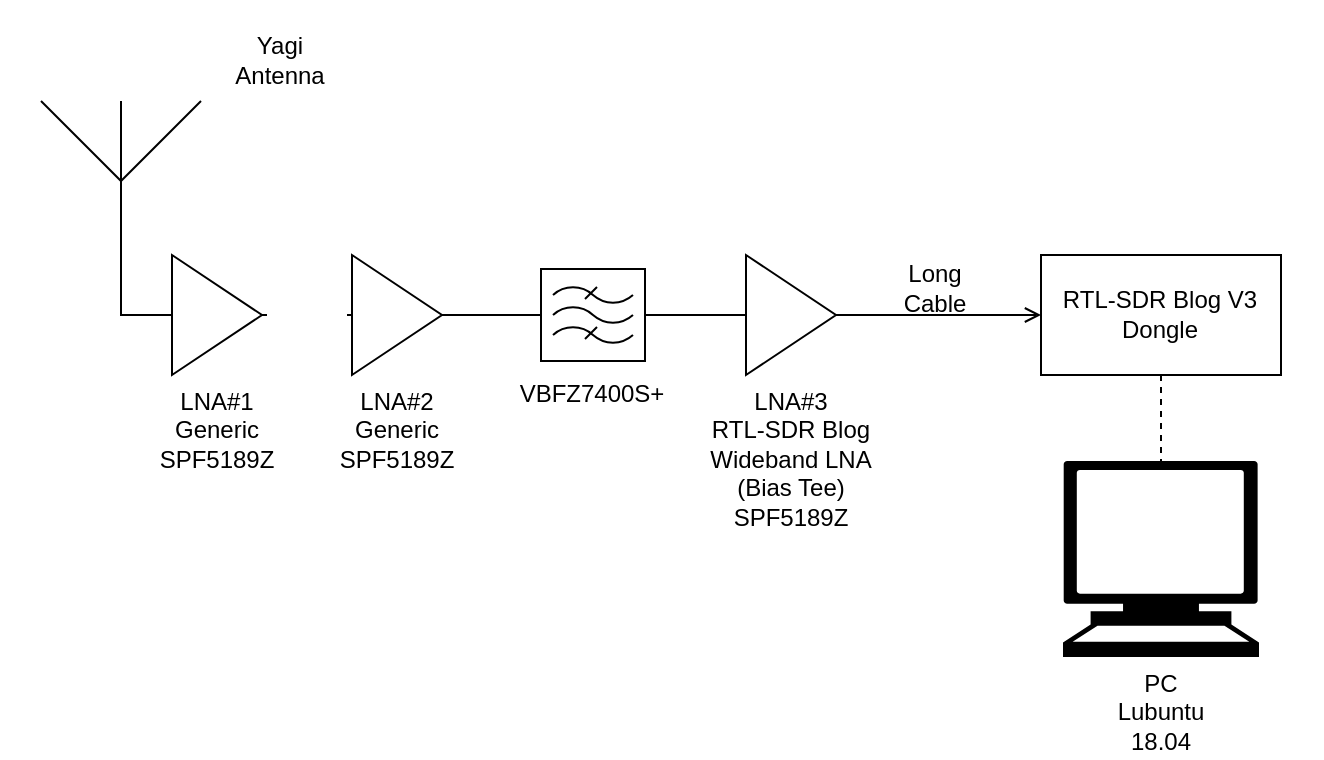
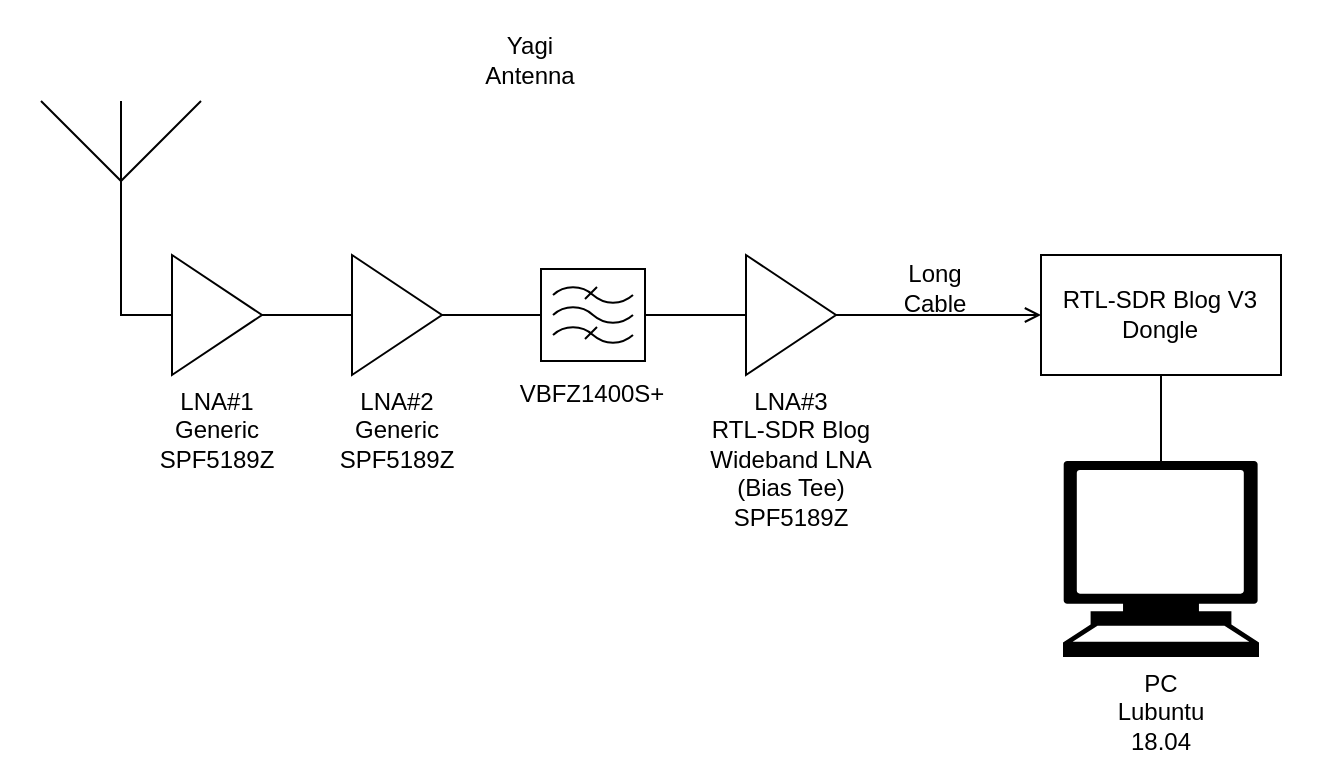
node "Yagi Antenna": moved (281, 61) -> (531, 61)
edge "LNA#1 Generic SPF5189Z" -- "LNA#2 Generic SPF5189Z": added
node "VBFZ7400S+": label "VBFZ7400S+" -> "VBFZ1400S+"
edge "RTL-SDR Blog V3 Dongle" -- "PC Lubuntu 18.04": style dashed -> solid
